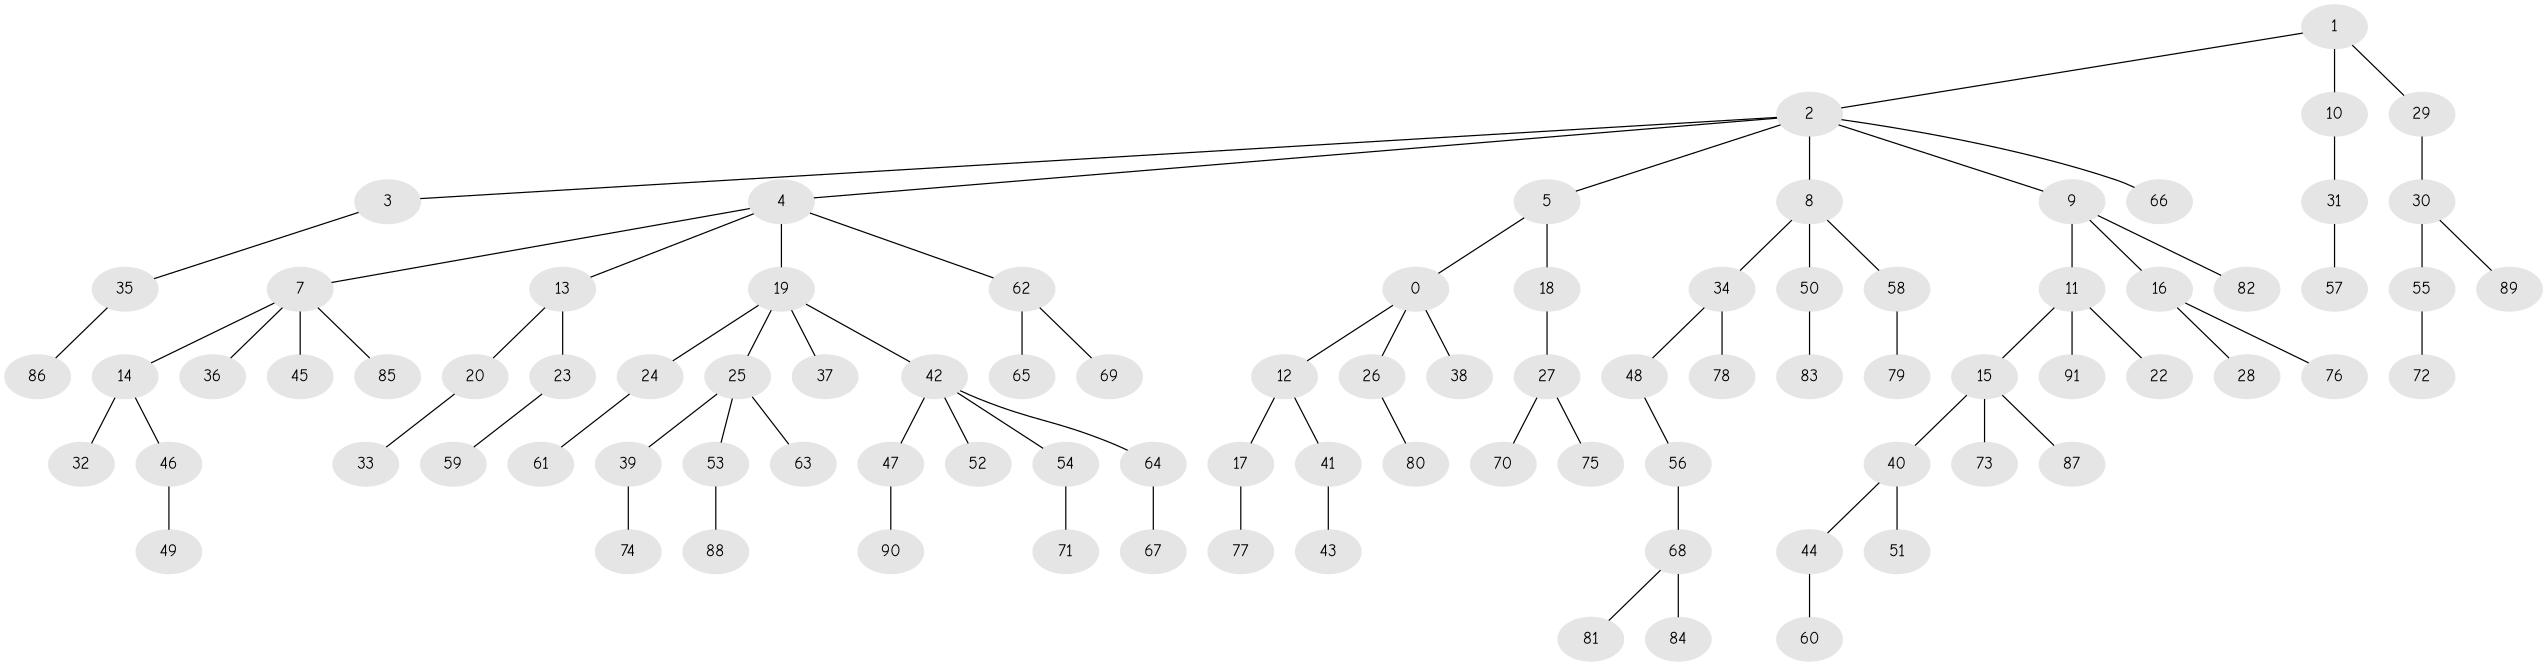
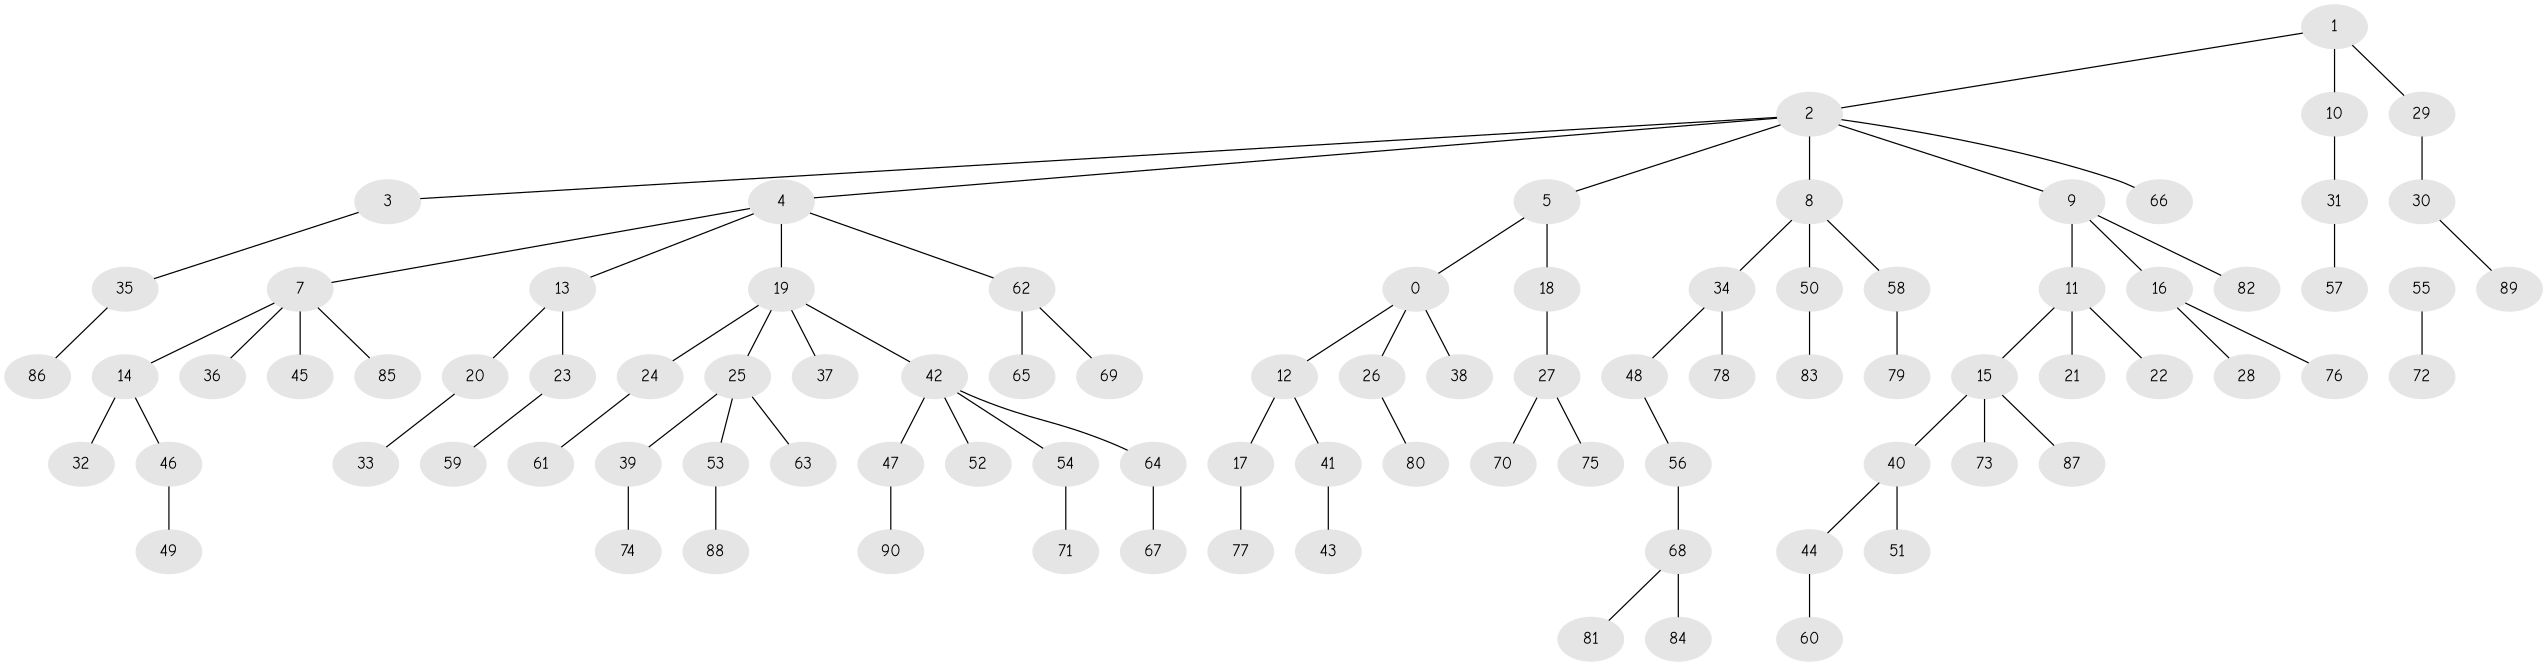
edge "30" -- "55": removed
node "91": label "91" -> "21"
